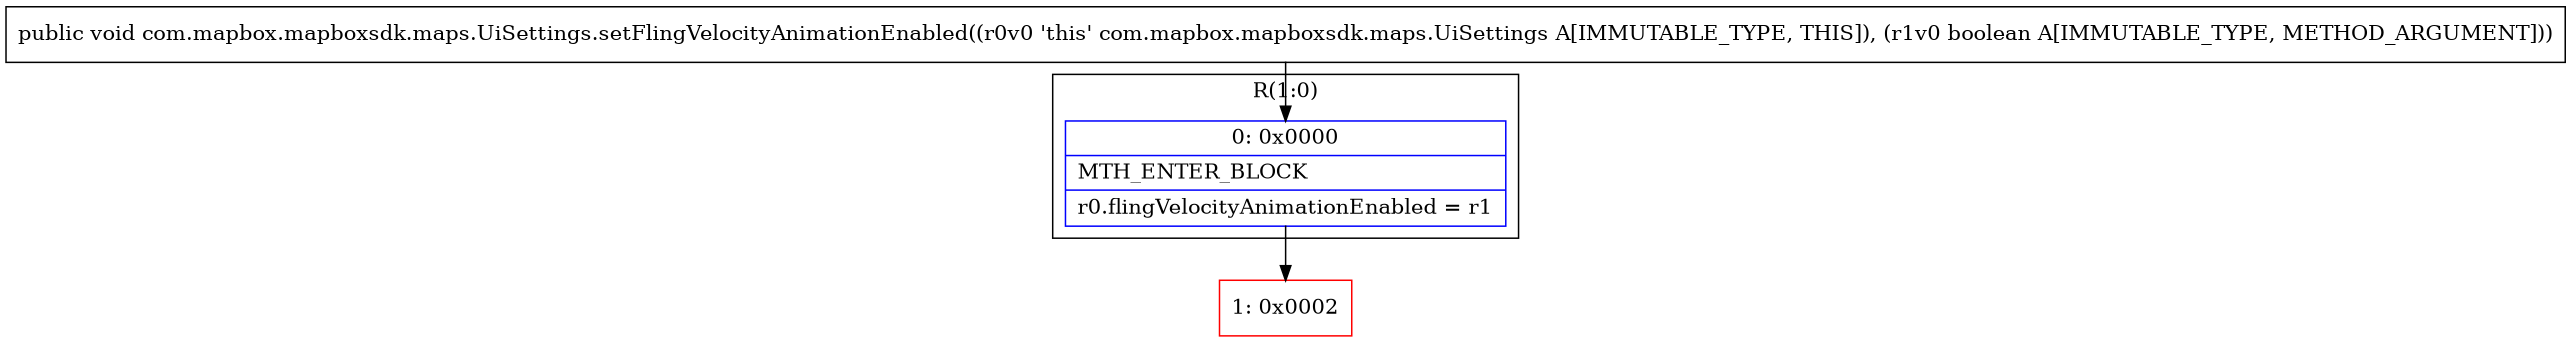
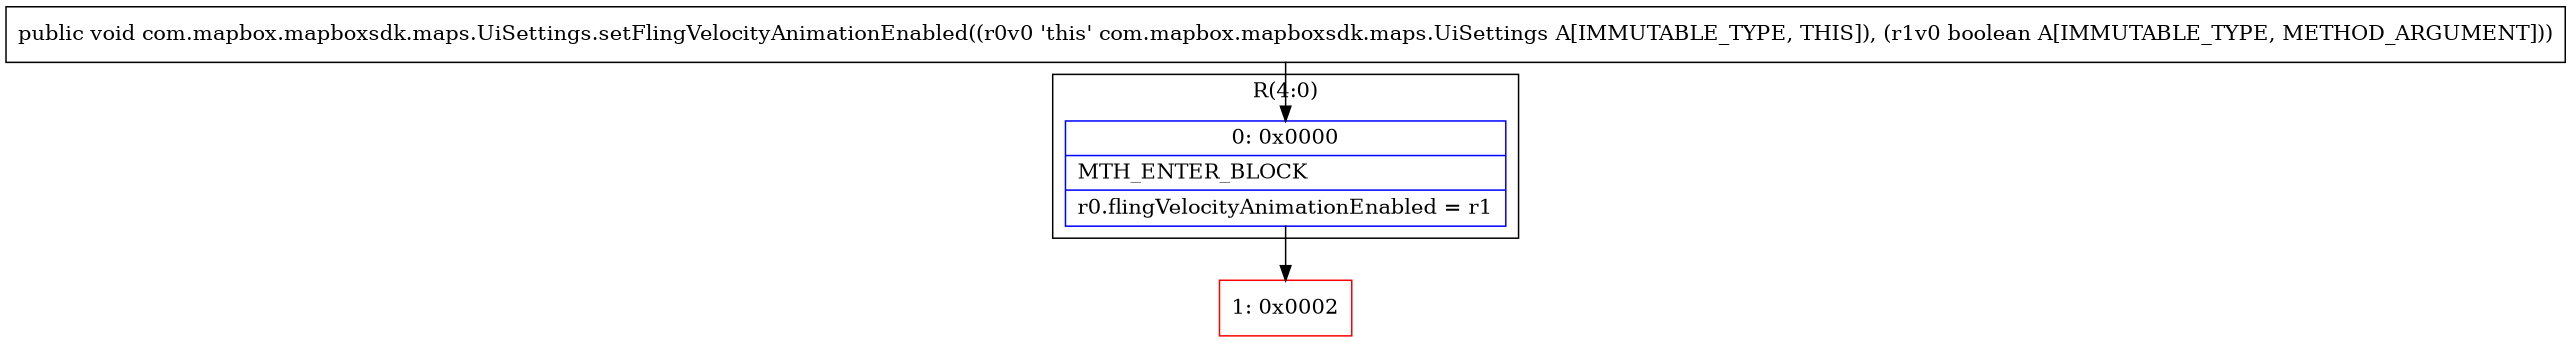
cluster "R(1:0)": label "R(1:0)" -> "R(4:0)"
